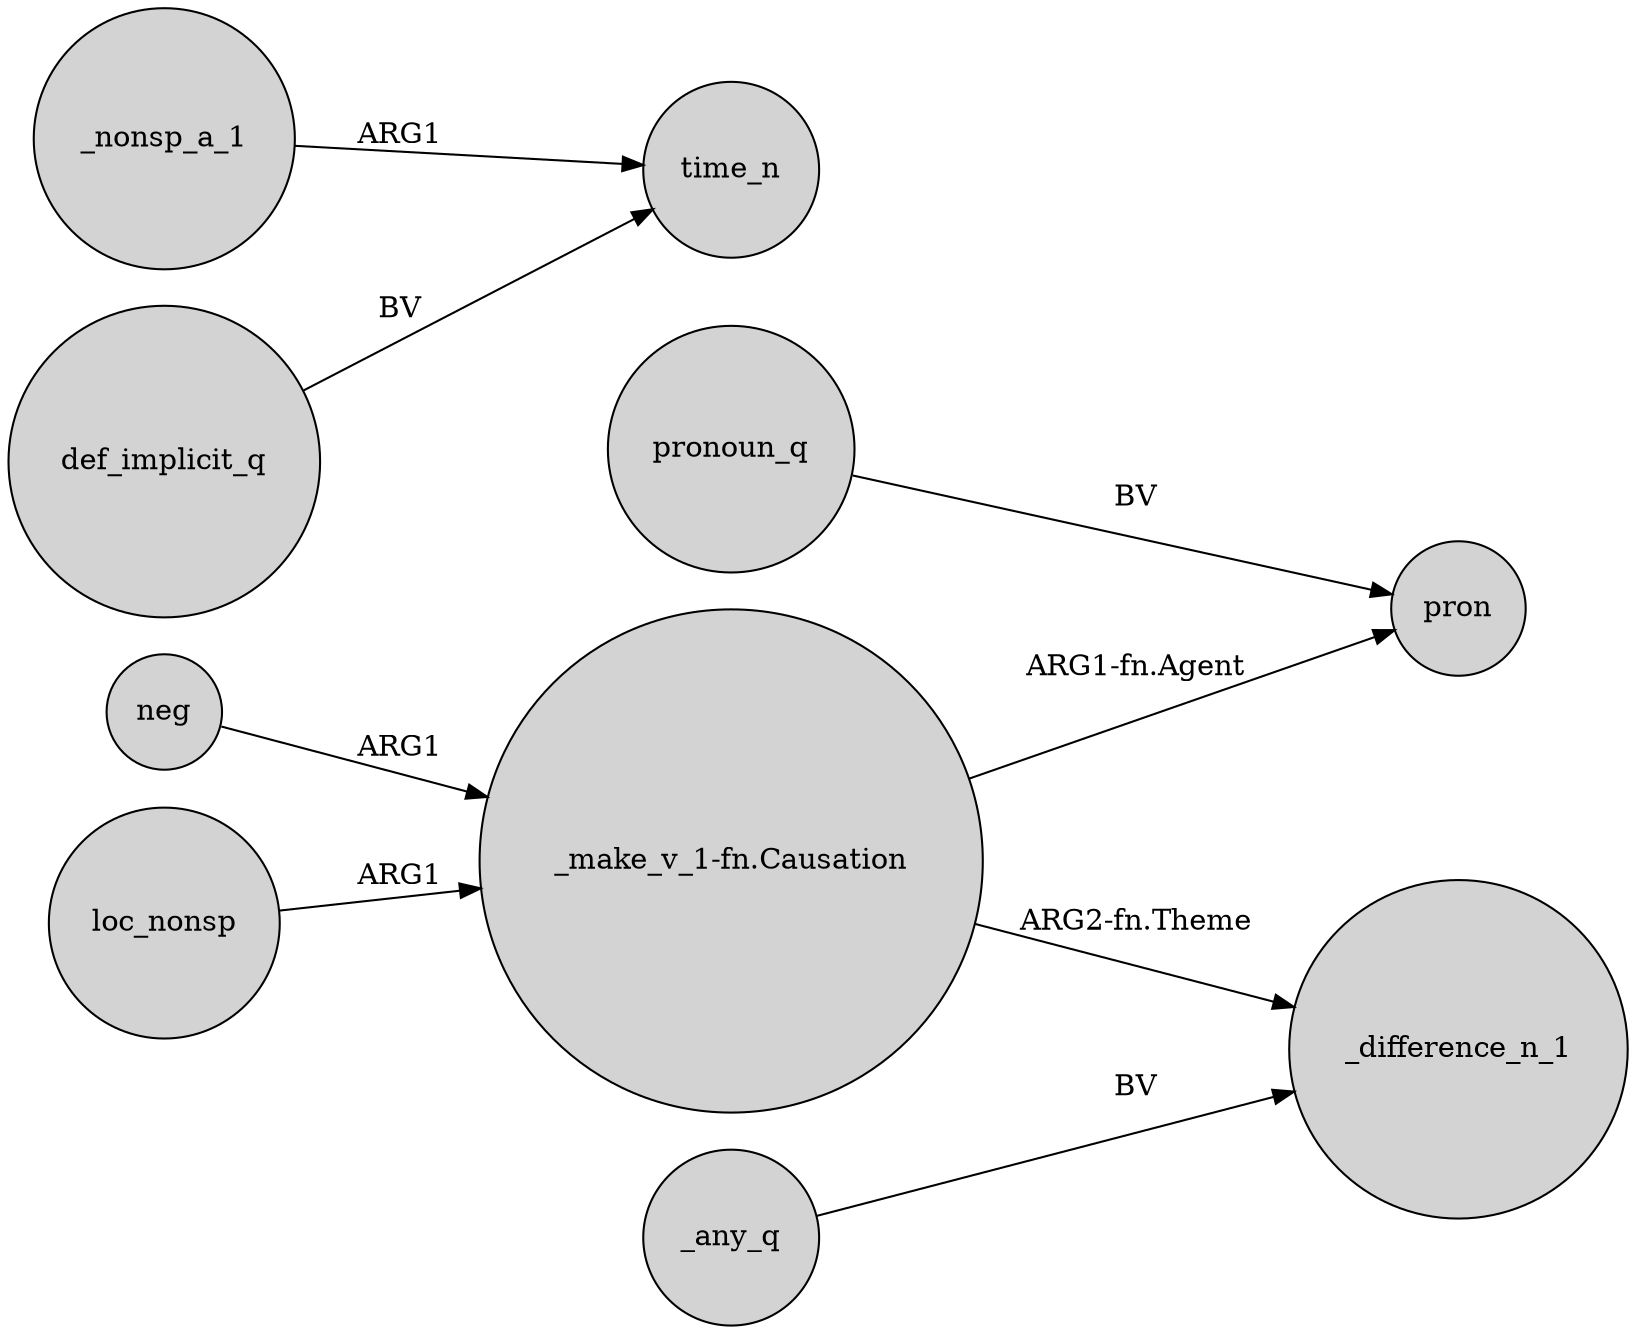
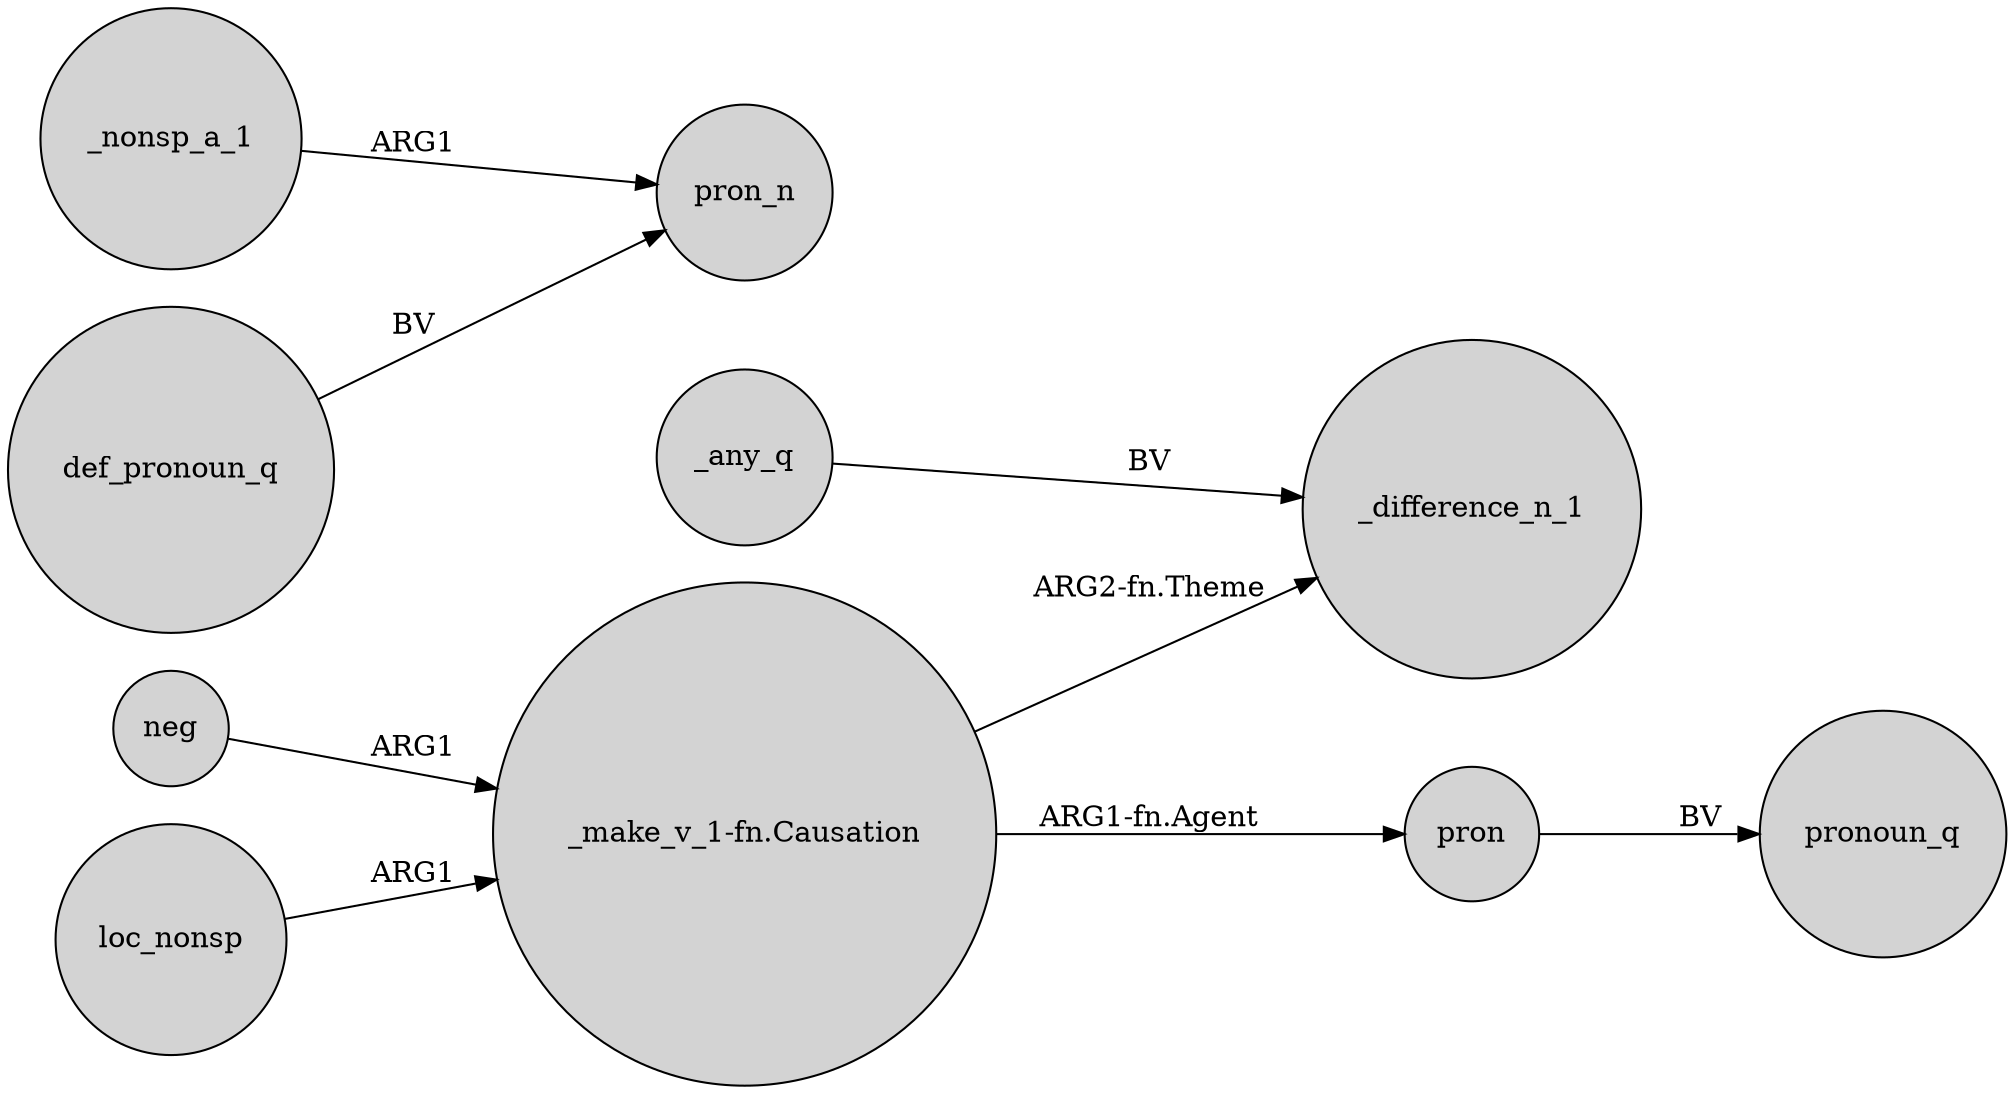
node "time_n": label "time_n" -> "pron_n"
node "def_implicit_q": label "def_implicit_q" -> "def_pronoun_q"
edge "pronoun_q" -> "pron": reversed
